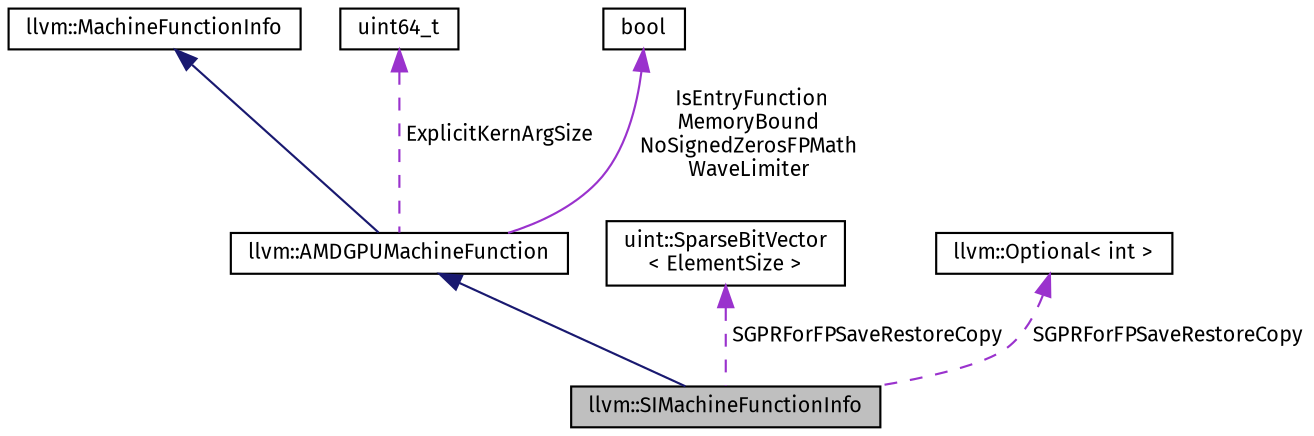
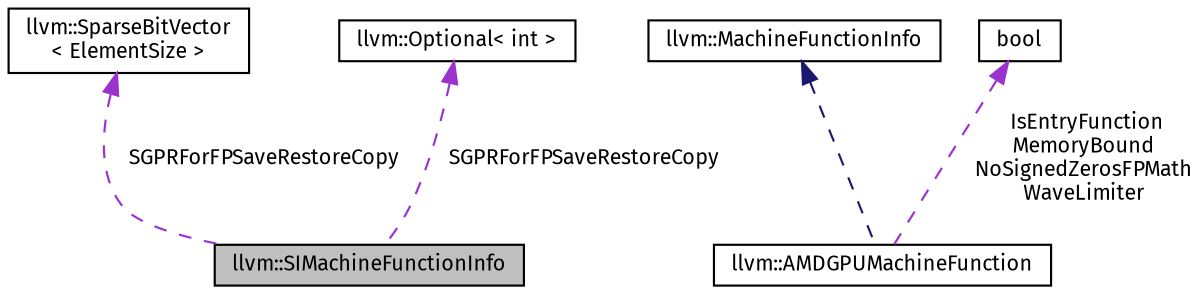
node "uint64_t": removed
edge "llvm::AMDGPUMachineFunction" -> "llvm::MachineFunctionInfo": style solid -> dashed
edge "llvm::AMDGPUMachineFunction" -> "bool": style solid -> dashed
node "uint::SparseBitVector < ElementSize >": label "uint::SparseBitVector < ElementSize >" -> "llvm::SparseBitVector < ElementSize >"
edge "llvm::SIMachineFunctionInfo" -> "llvm::AMDGPUMachineFunction": removed
